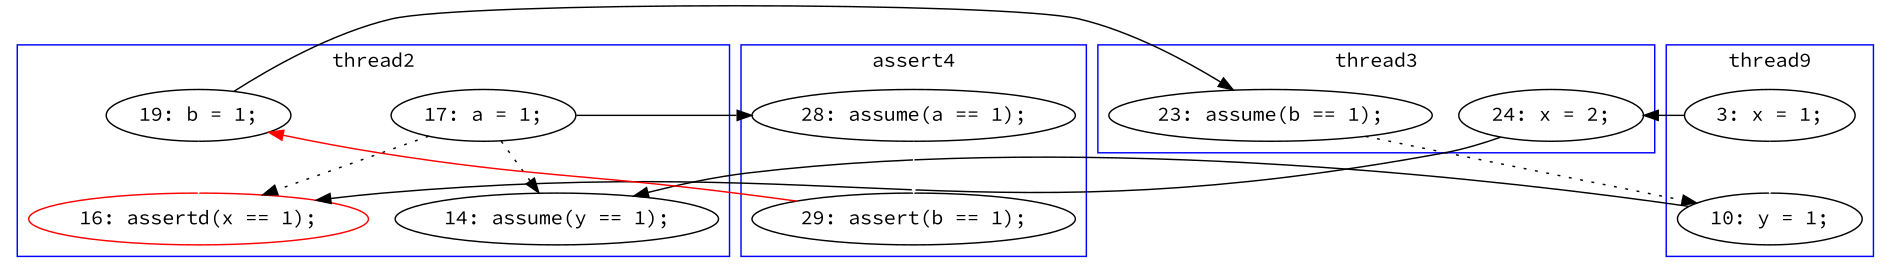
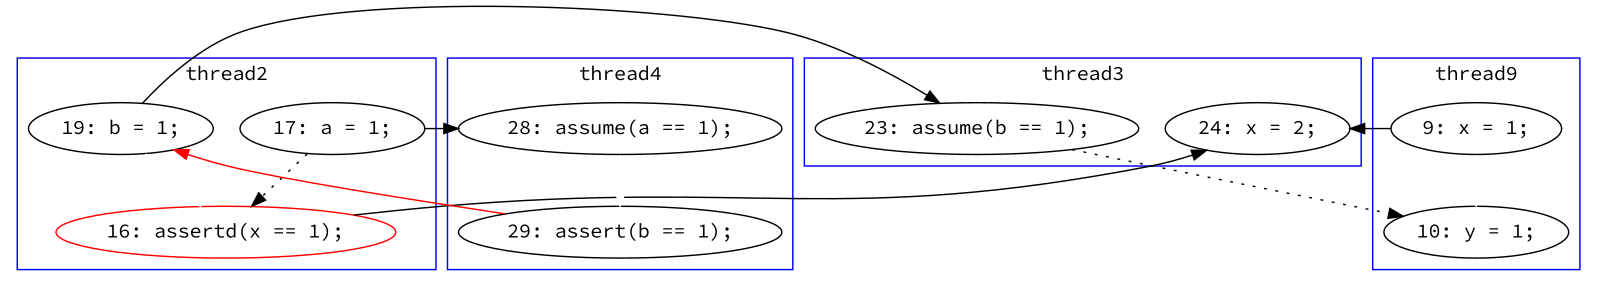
cluster "assert4": label "assert4" -> "thread4"
node "3: x = 1;": label "3: x = 1;" -> "9: x = 1;"
edge "24: x = 2;" -> "16: assertd(x == 1);": reversed
node "14: assume(y == 1);": removed
